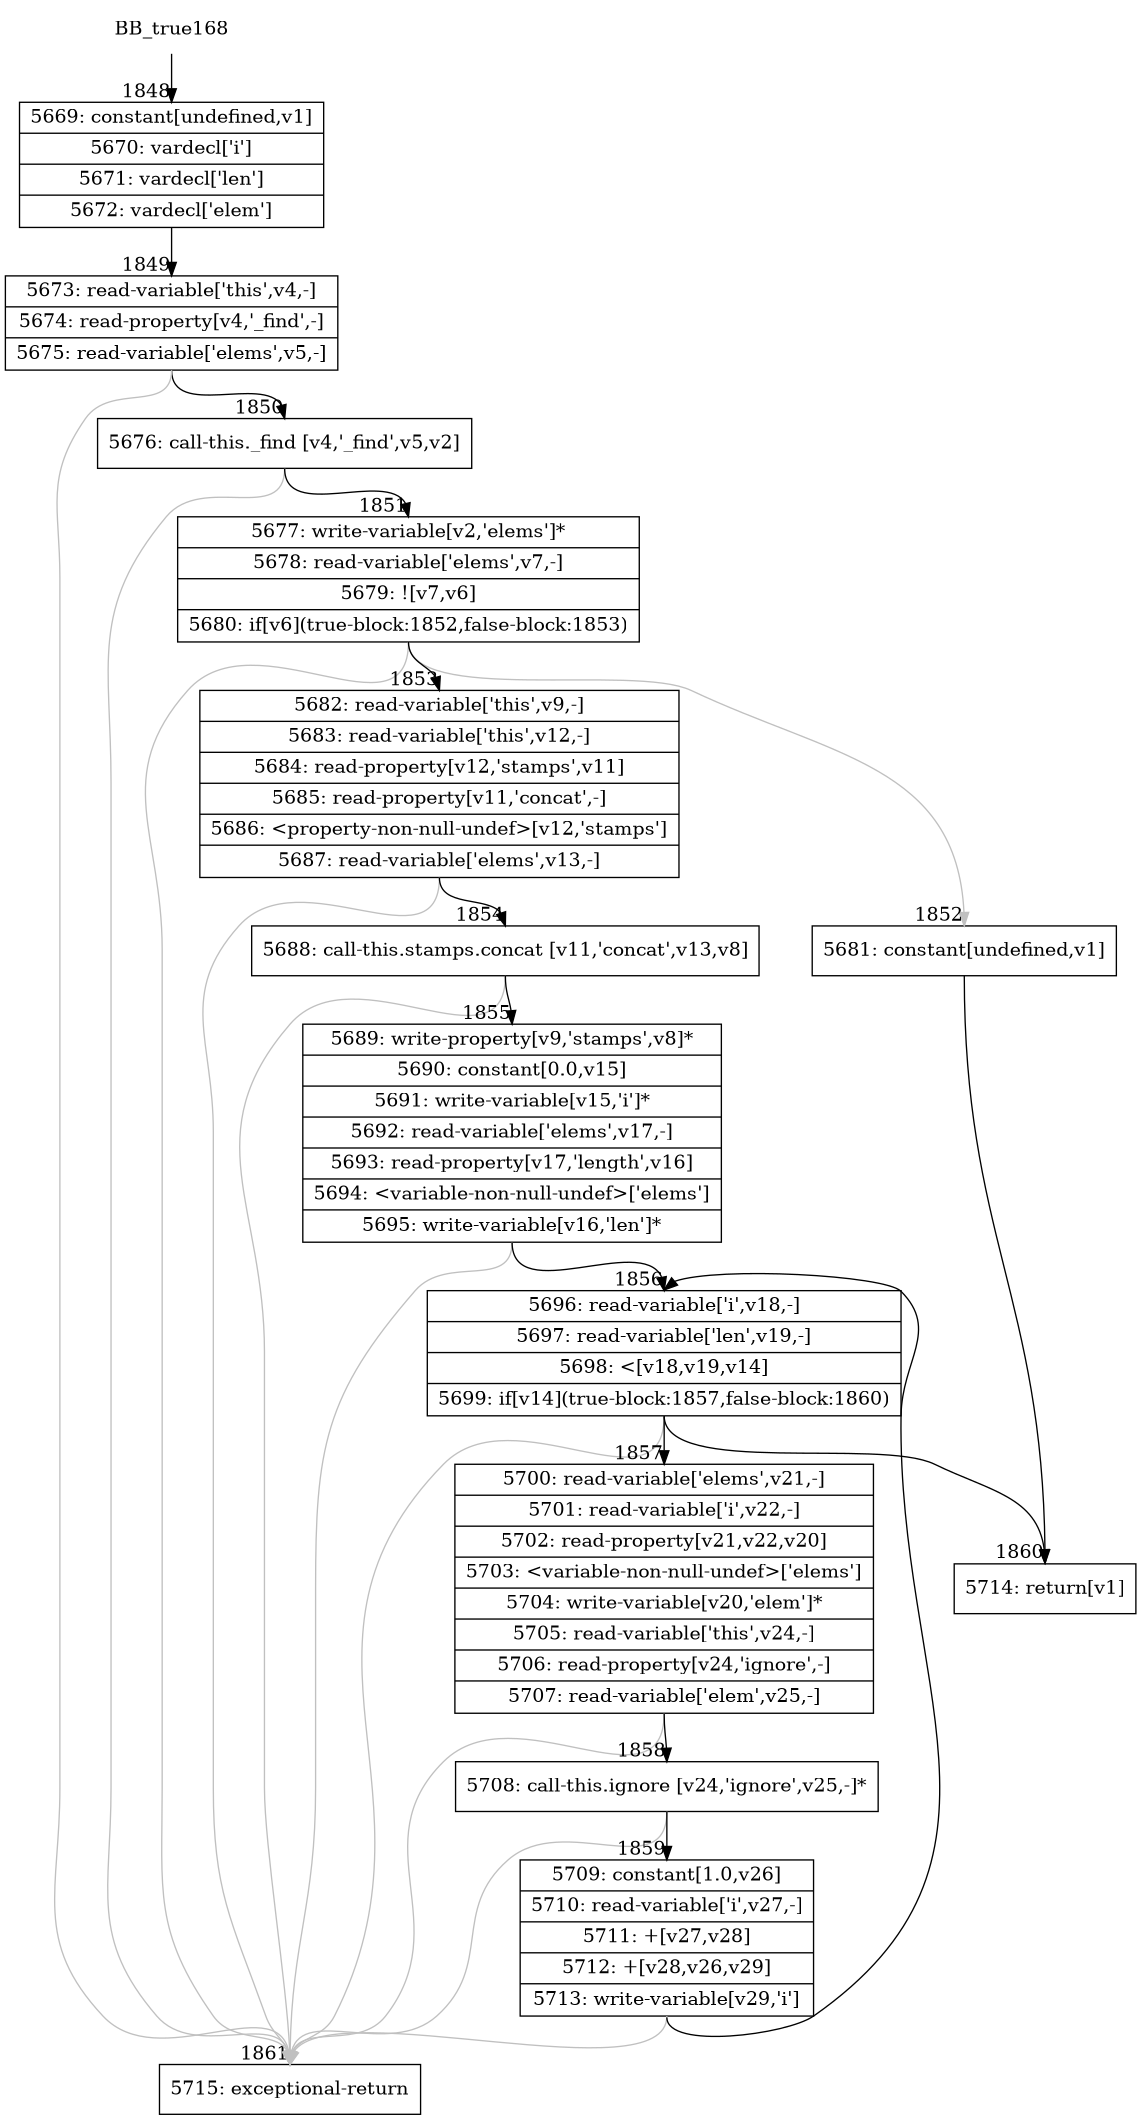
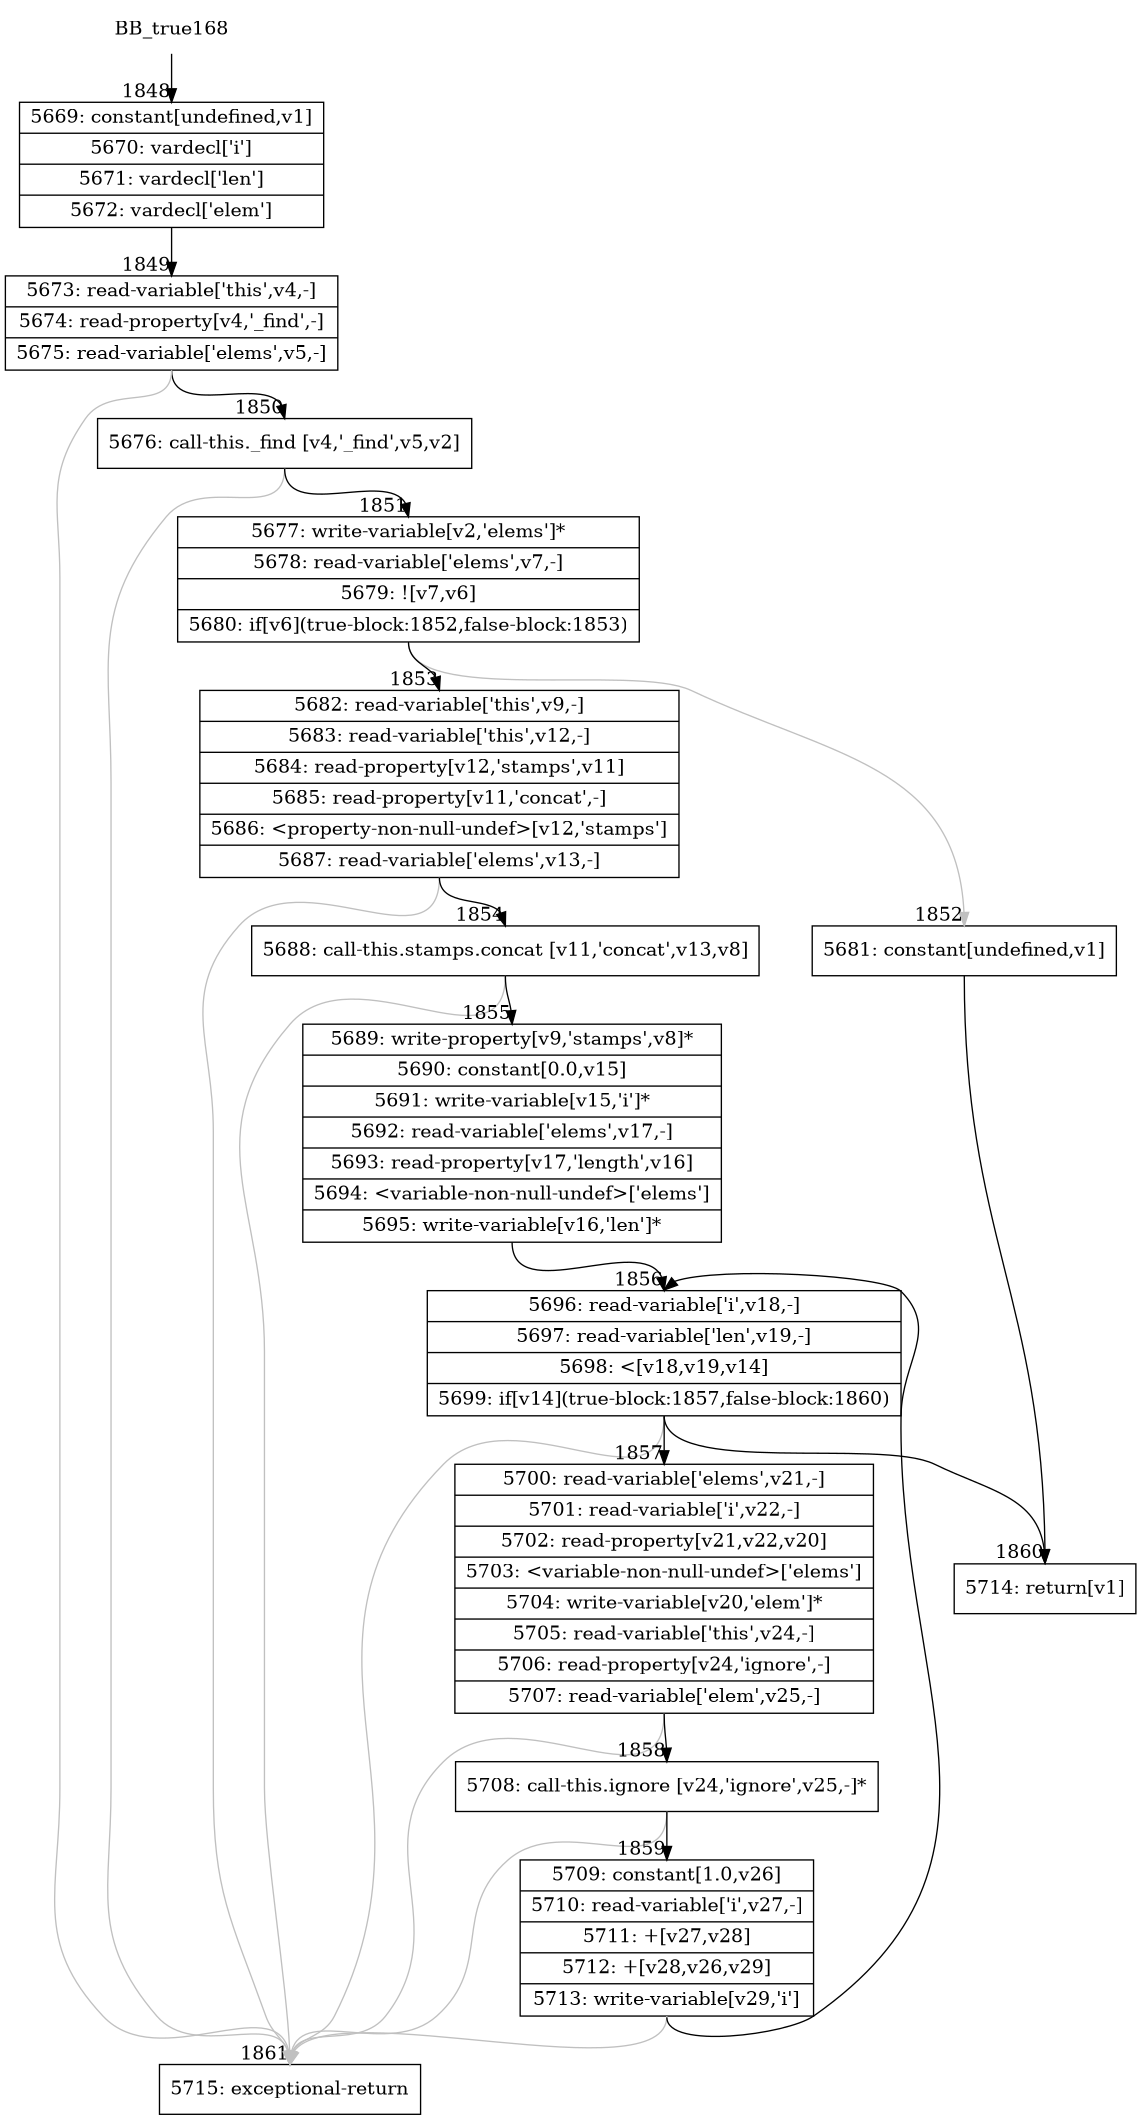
edge "5677: write-variable[v2,'elems']*" -> "5715: exceptional-return": removed
edge "5689: write-property[v9,'stamps',v8]*" -> "5715: exceptional-return": removed
